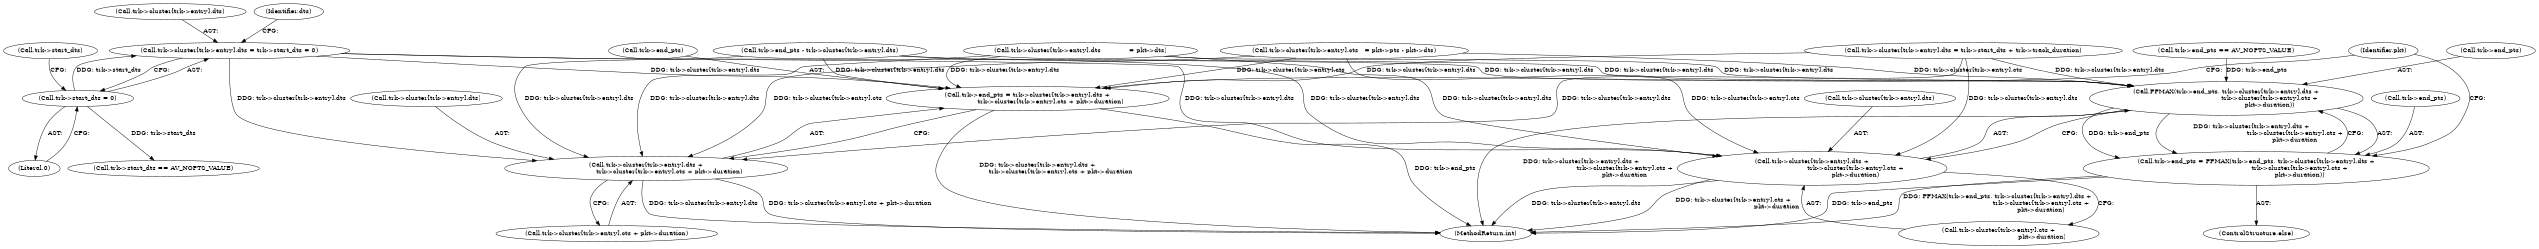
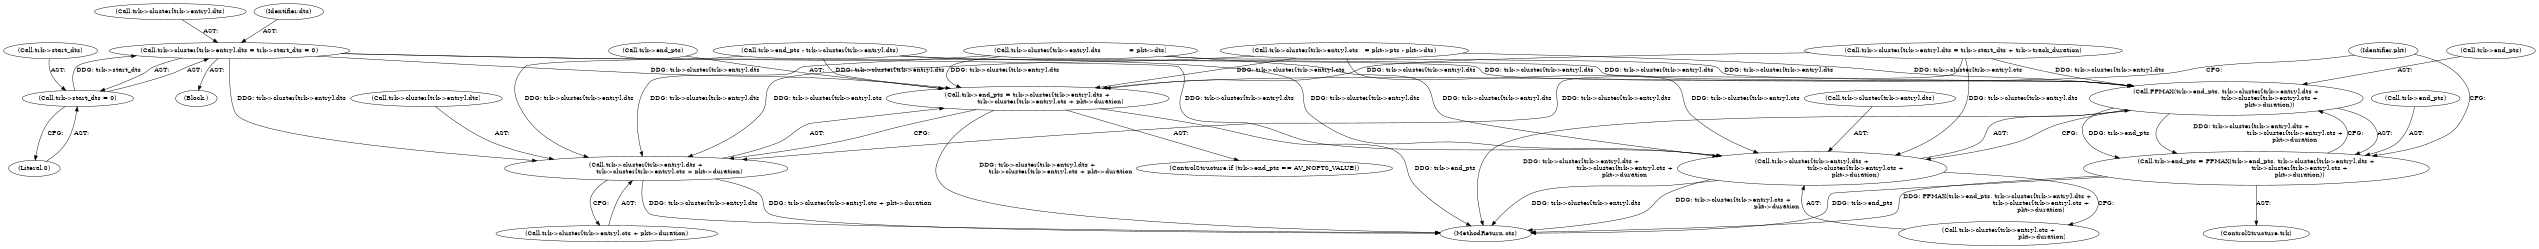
edge "(Identifier,dts)" -> "(Call,trk->cluster[trk->entry].dts = trk->start_dts = 0)": label "CFG: " -> "AST: "
node "(Call,trk->end_pts == AV_NOPTS_VALUE)": removed
edge "(Call,trk->start_dts)" -> "(Call,trk->start_dts = 0)": label "CFG: " -> "AST: "
edge "(Call,trk->cluster[trk->entry].dts = trk->start_dts = 0)" -> "(Call,trk->start_dts = 0)": label "CFG: " -> "AST: "
node "(Block,)": added
edge "(Call,trk->start_dts = 0)" -> "(Literal,0)": label "AST: " -> "CFG: "
edge "(Literal,0)" -> "(Call,trk->start_dts = 0)": label "CFG: " -> "AST: "
node "(Call,trk->start_dts == AV_NOPTS_VALUE)": removed
node "(ControlStructure,if (trk->end_pts == AV_NOPTS_VALUE))": added
node "(MethodReturn,int)": label "(MethodReturn,int)" -> "(MethodReturn,cts)"
node "(ControlStructure,else)": label "(ControlStructure,else)" -> "(ControlStructure,trk)"
